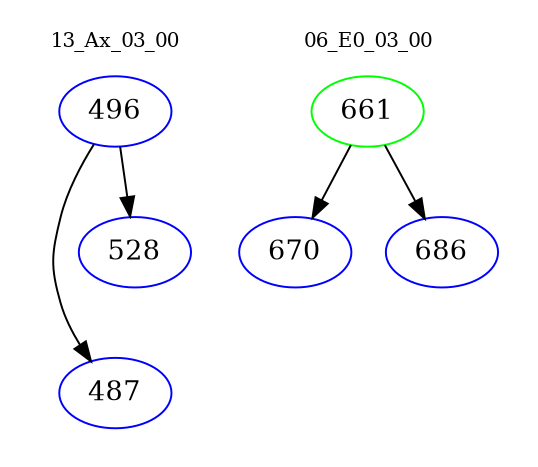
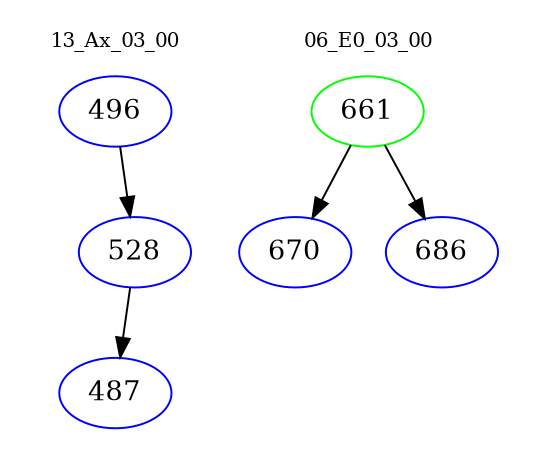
edge "496" -> "487": now "528" -> "487"
